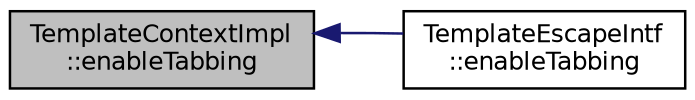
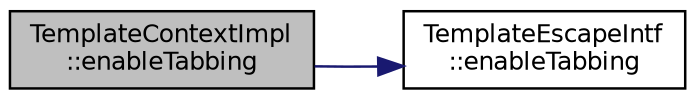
edge "TemplateEscapeIntf ::enableTabbing" -> "TemplateContextImpl ::enableTabbing": reversed
